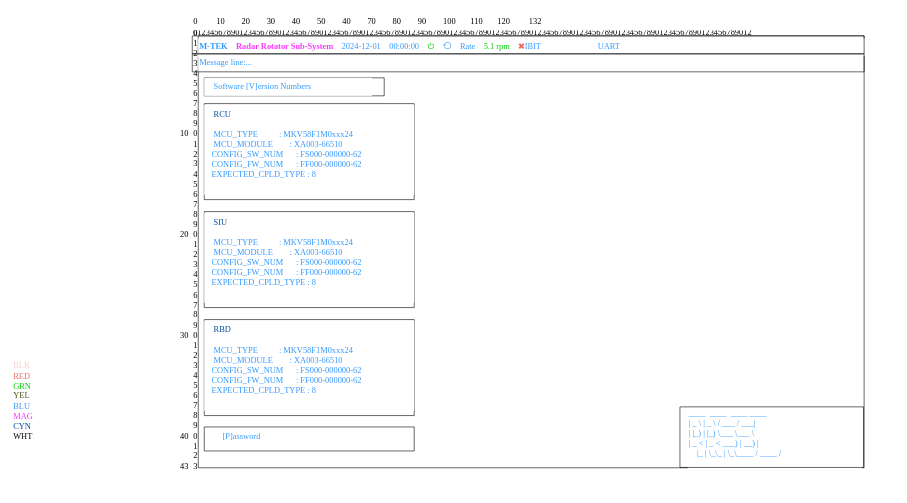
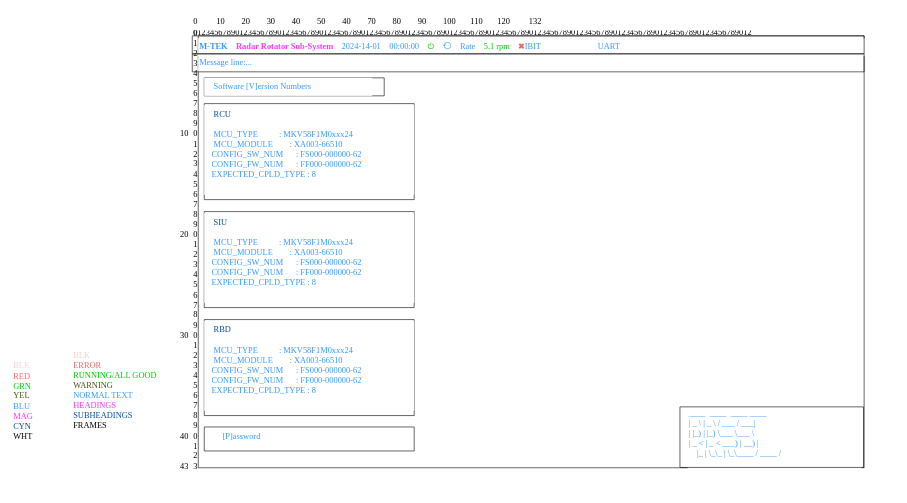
node "M-TEK Radar Rotator Sub-System 2024-12-01 00:00:00 ⏻ ⟲ Rate 5.1 rpm ✖IBIT UART": label "M-TEK Radar Rotator Sub-System 2024-12-01 00:00:00 ⏻ ⟲ Rate 5.1 rpm ✖IBIT UART" -> "M-TEK Radar Rotator Sub-System 2024-14-01 00:00:00 ⏻ ⟲ Rate 5.1 rpm ✖IBIT UART"
node "BLK ERROR RUNNING/ALL GOOD WARNING NORMAL TEXT HEADINGS SUBHEADINGS FRAMES": added
